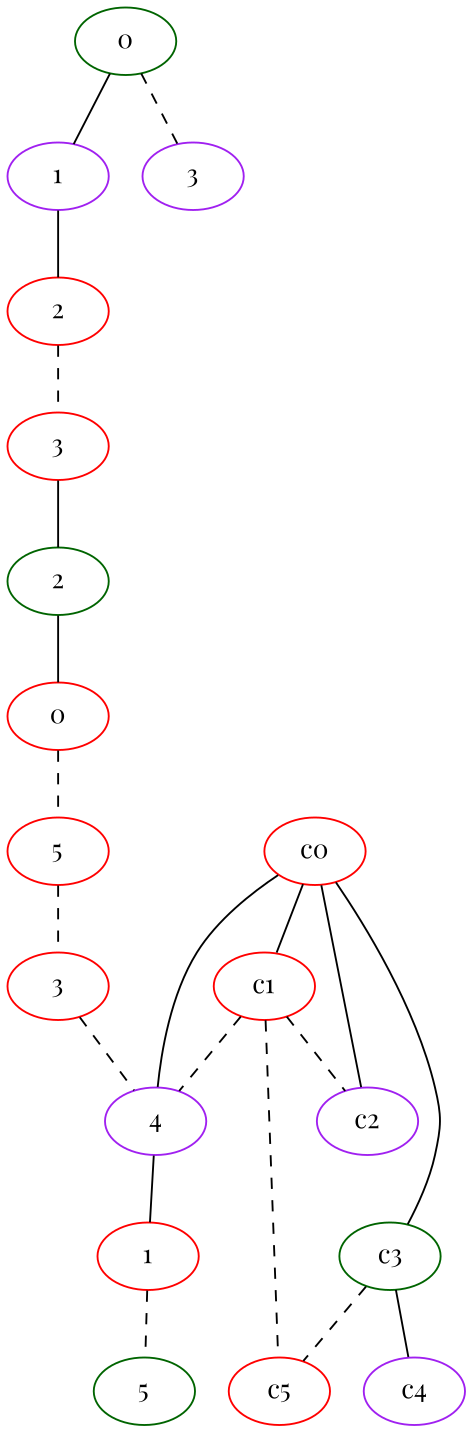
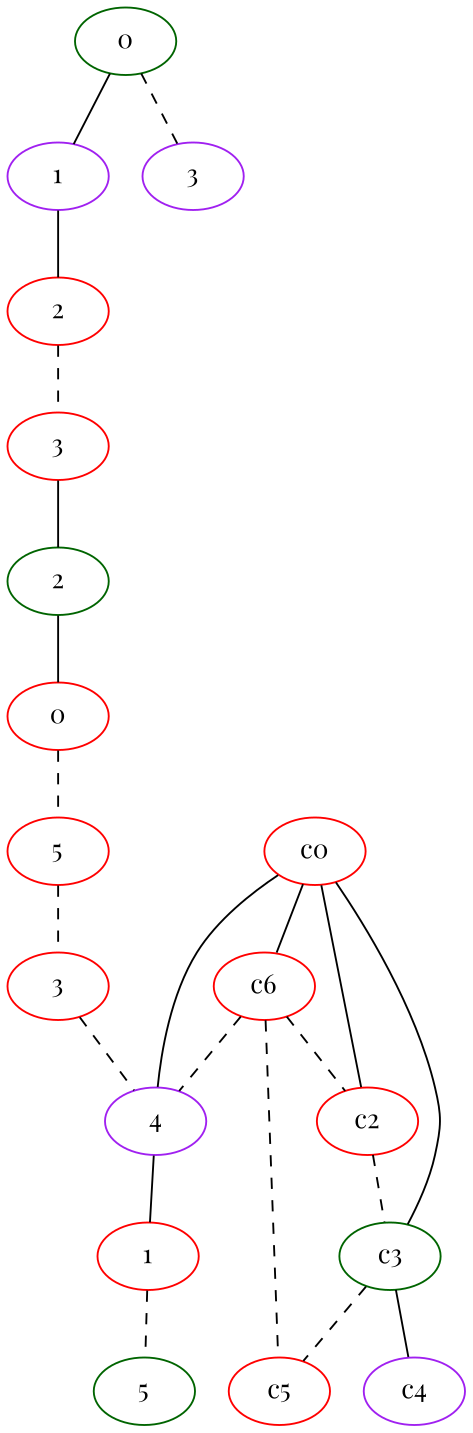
node "c1": label "c1" -> "c6"
node "c2": color purple -> red
edge "c2" -- "c3": added
